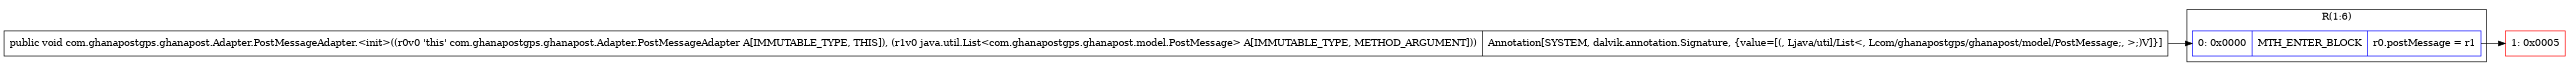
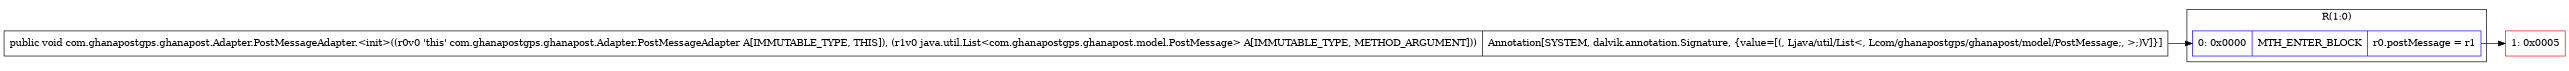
cluster "R(1:6)": label "R(1:6)" -> "R(1:0)"
